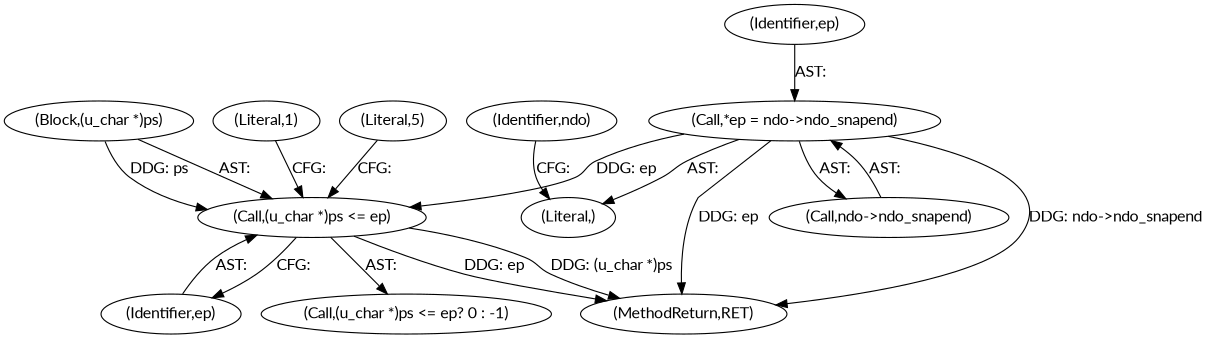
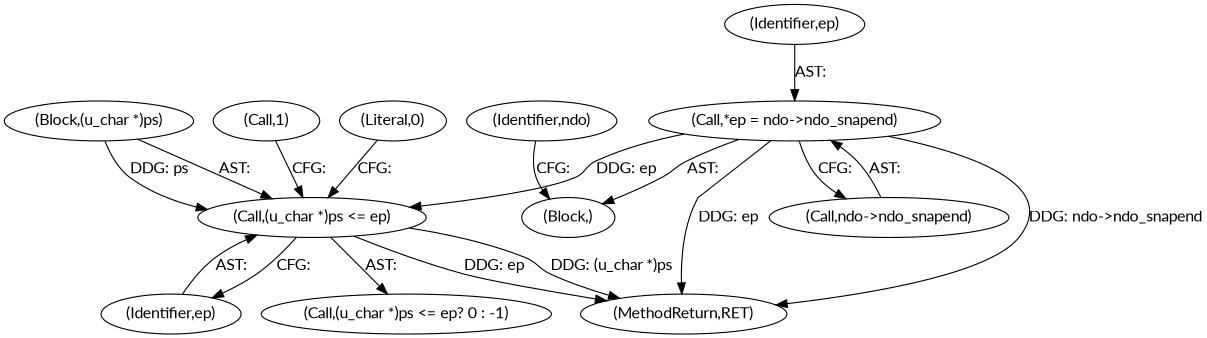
node "(Literal,1)": label "(Literal,1)" -> "(Call,1)"
node "(Literal,5)": label "(Literal,5)" -> "(Literal,0)"
edge "(Call,*ep = ndo->ndo_snapend)" -> "(Call,ndo->ndo_snapend)": label "AST: " -> "CFG: "
node "(Literal,)": label "(Literal,)" -> "(Block,)"
